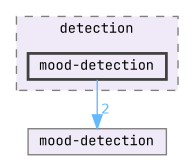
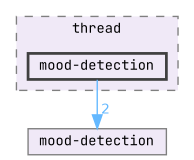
cluster "detection": label "detection" -> "thread"
